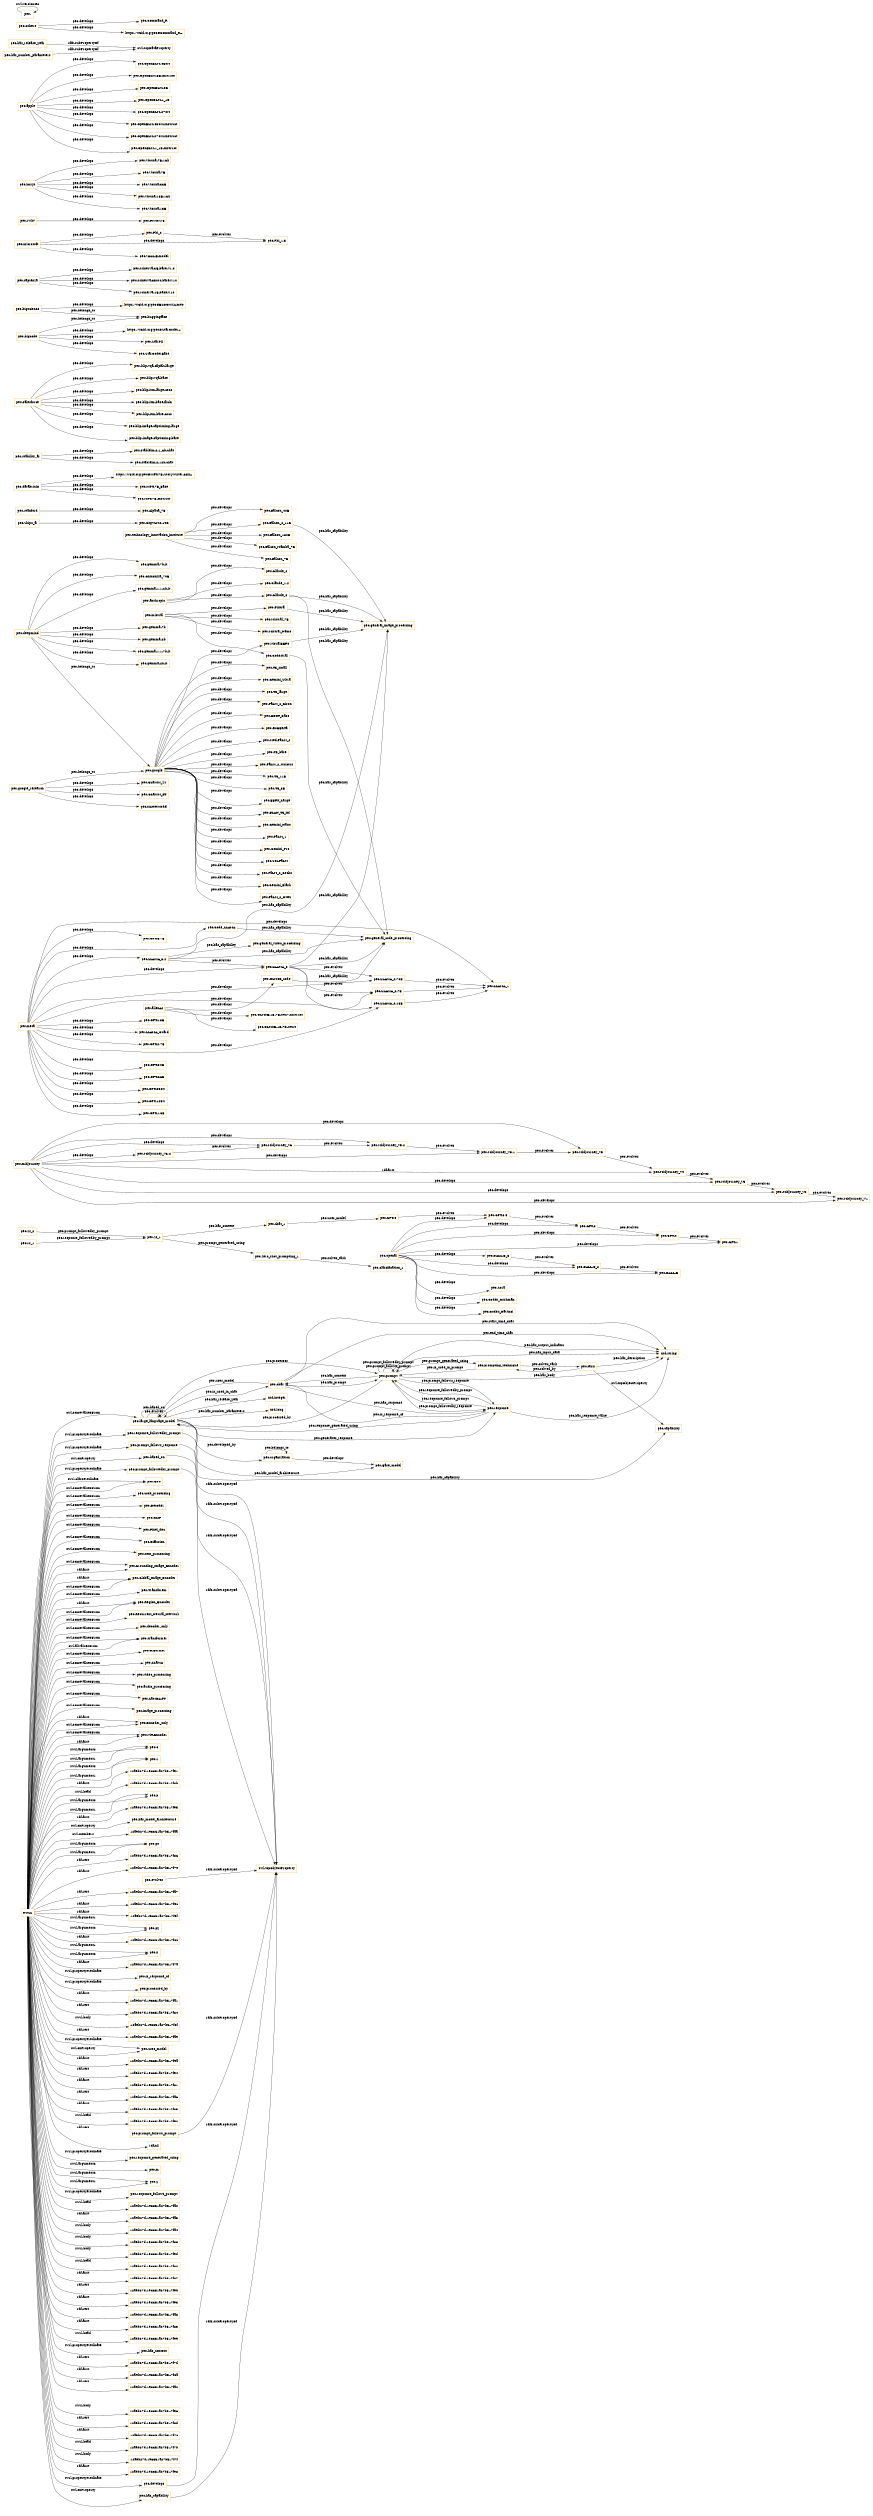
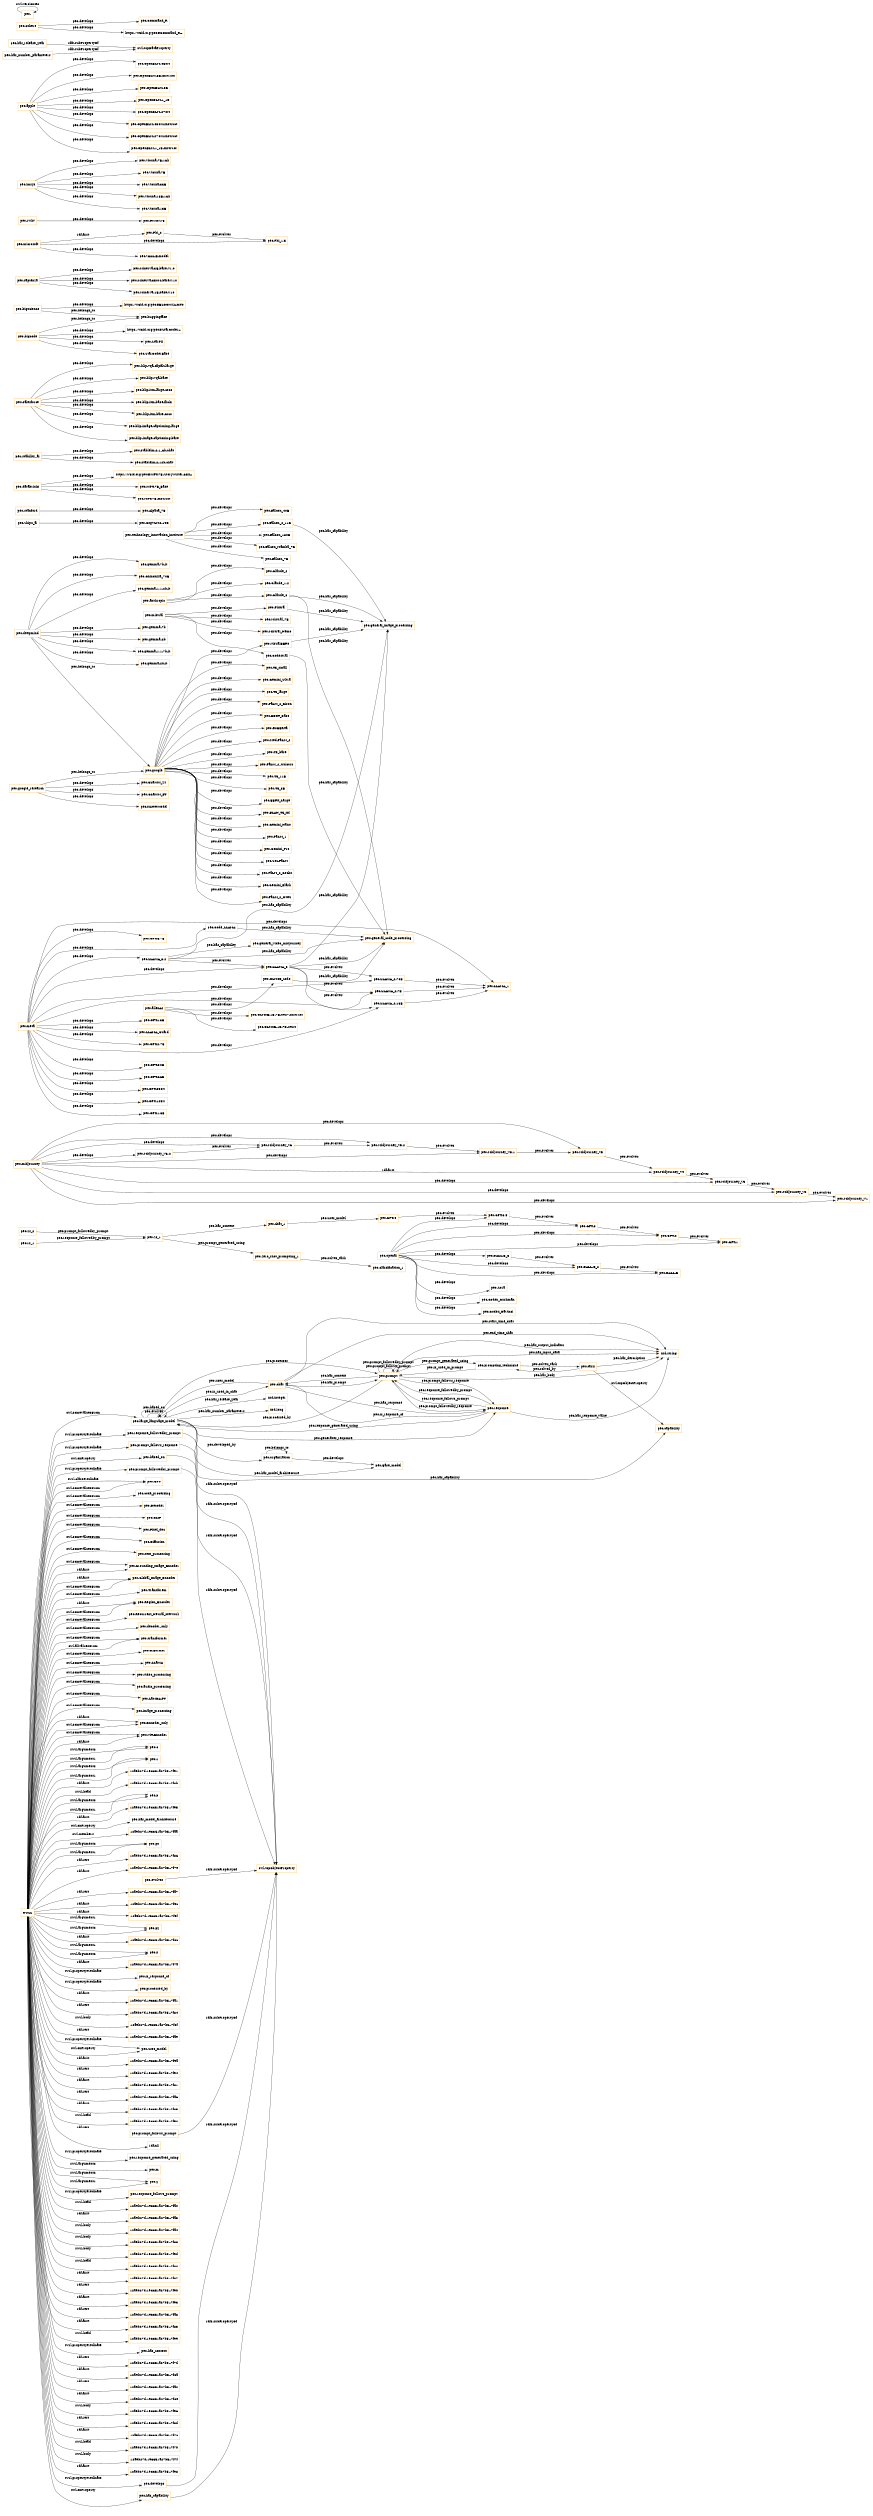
edge "peo:microsoft" -> "peo:Phi_2": label "peo:develops" -> "rdf:first"
node "peo:general_video_processing": label "peo:general_video_processing" -> "peo:general_video_midjourney"
node "12a9b27d:193351a27b5:-7f8e": added
